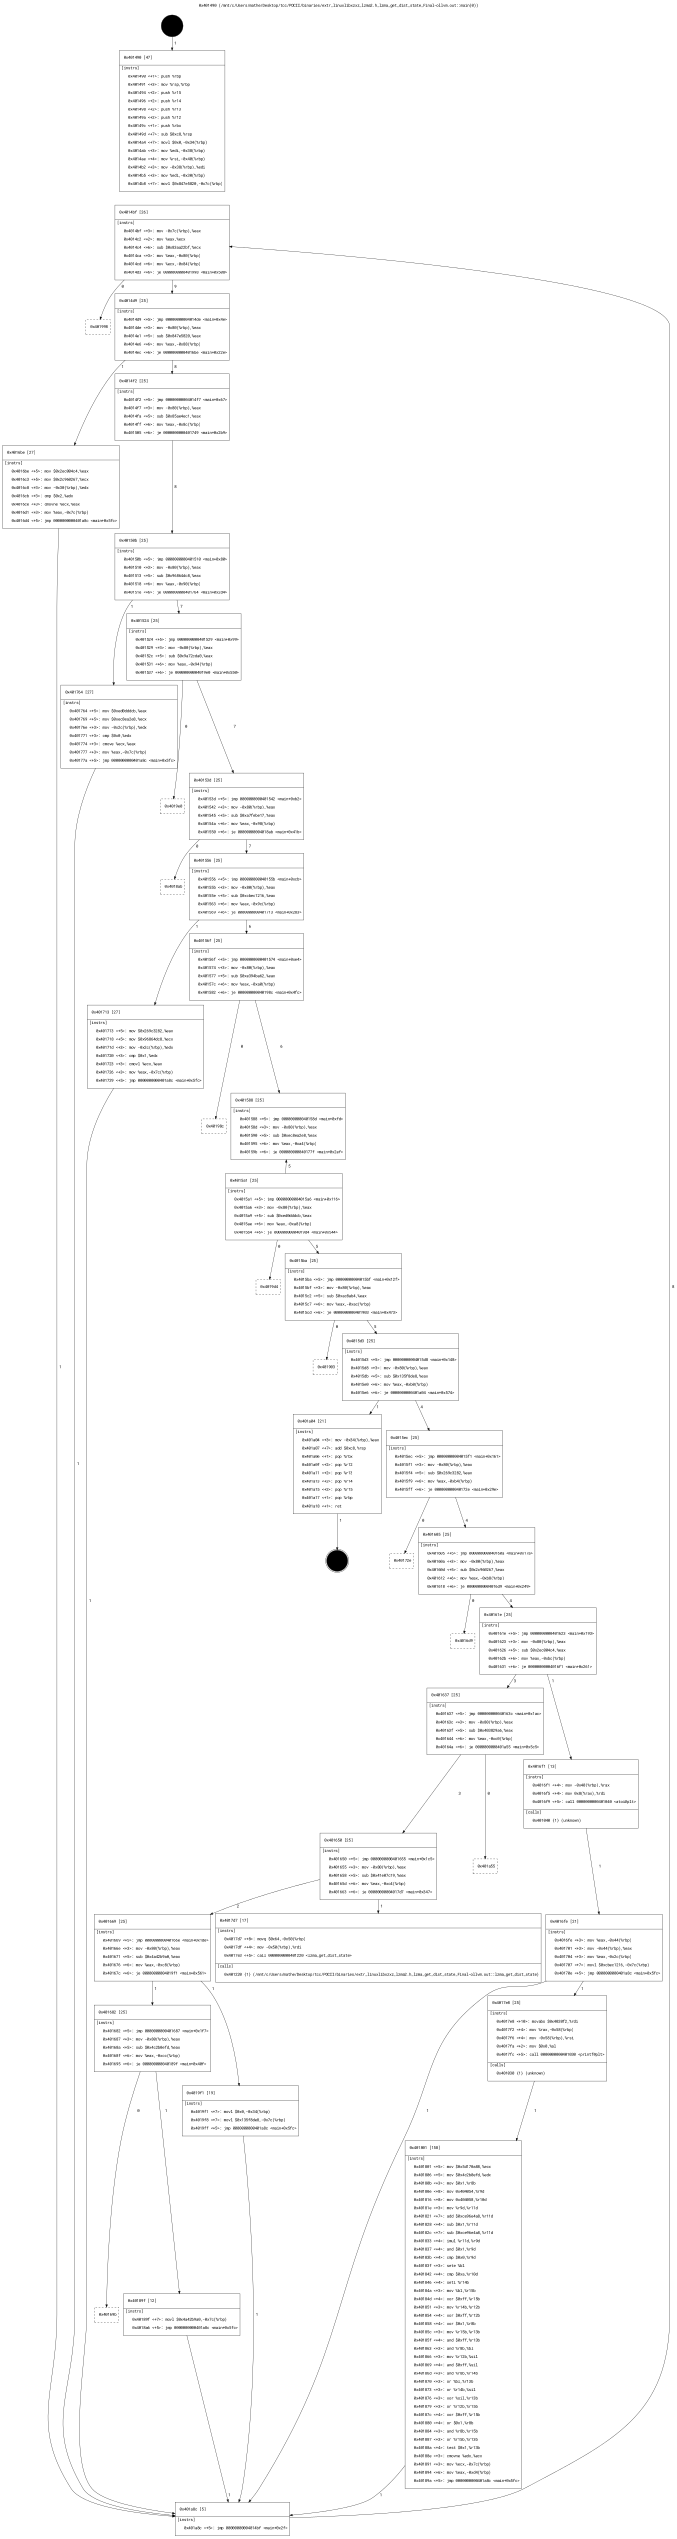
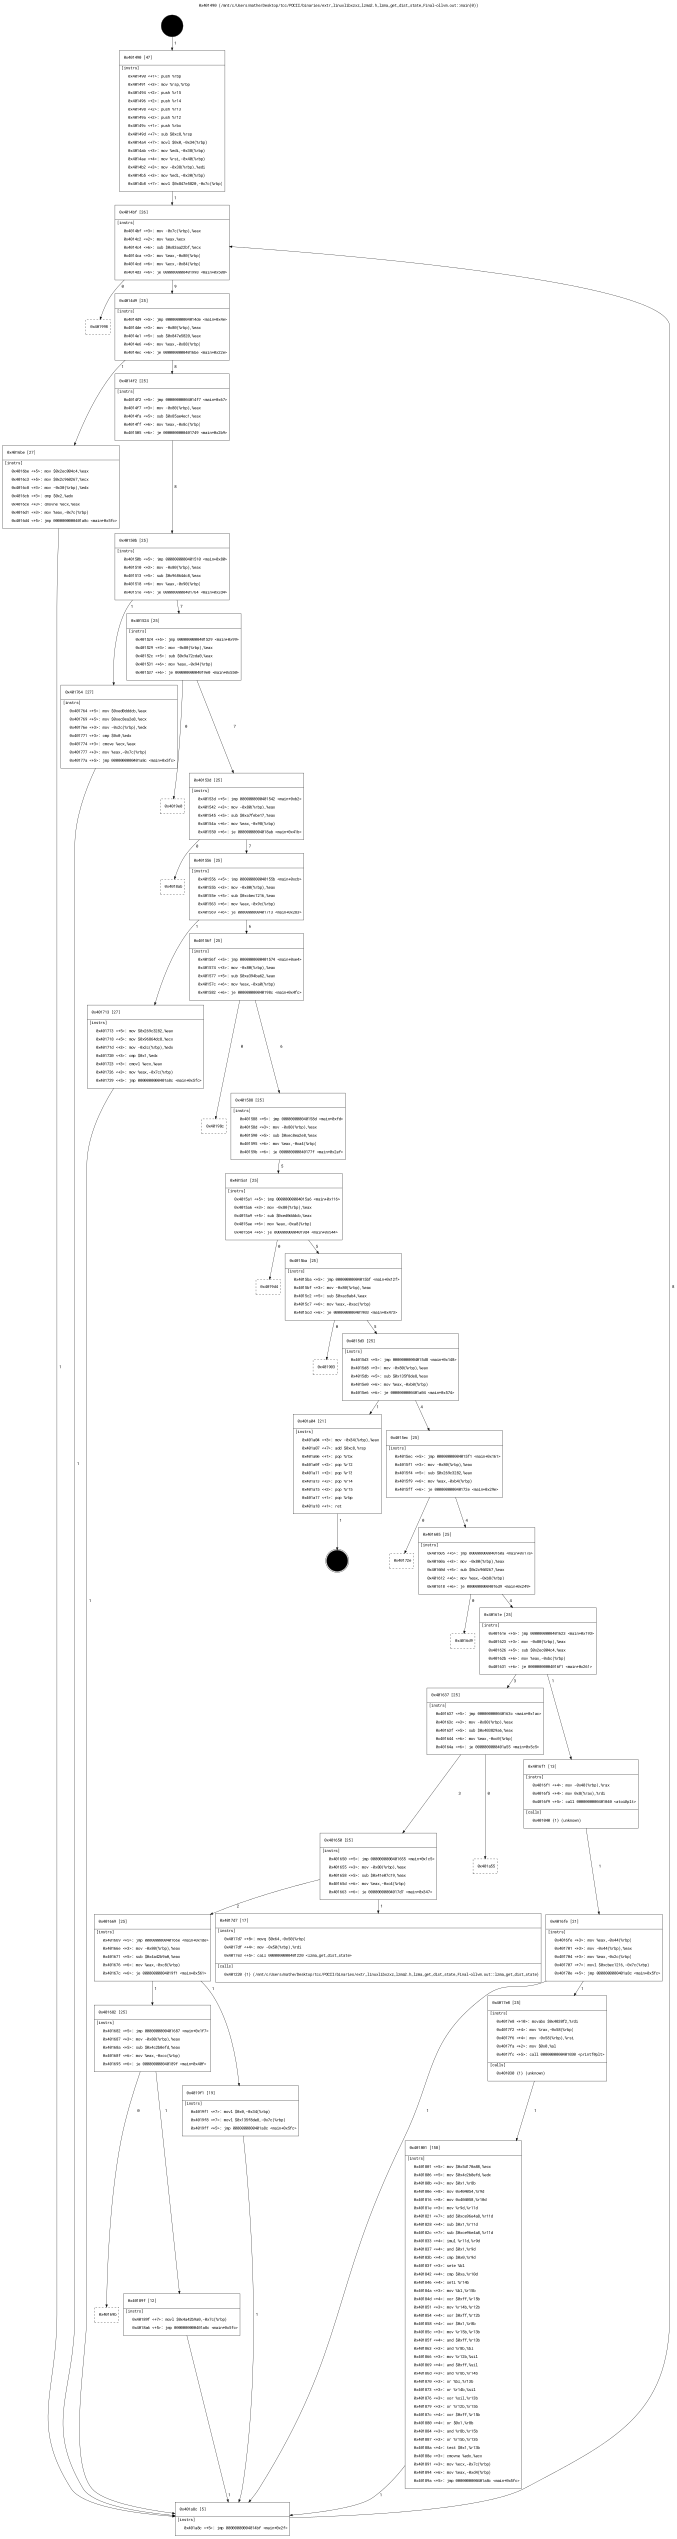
edge "0x401490 [47]" -> "0x4014bf [26]": added, label "1"
edge "0x4015a1 [25]" -> "0x401588 [25]": reversed
